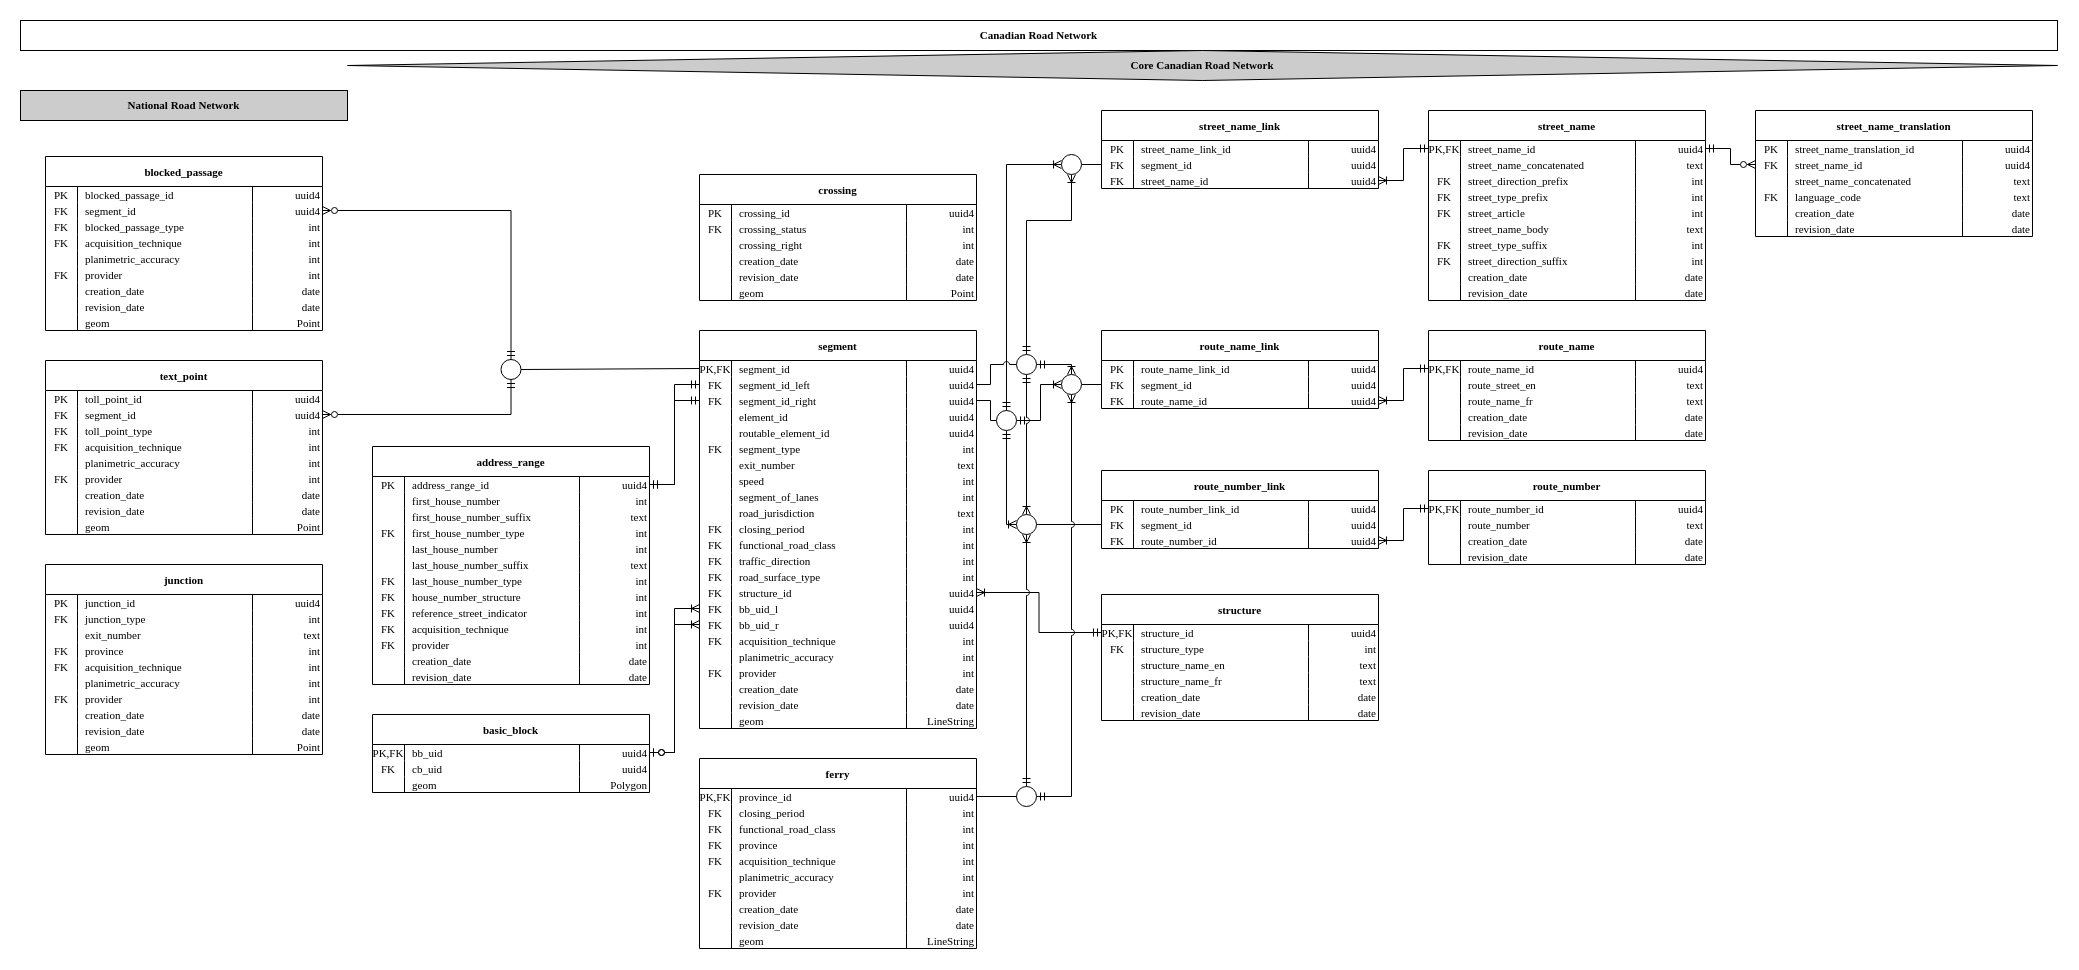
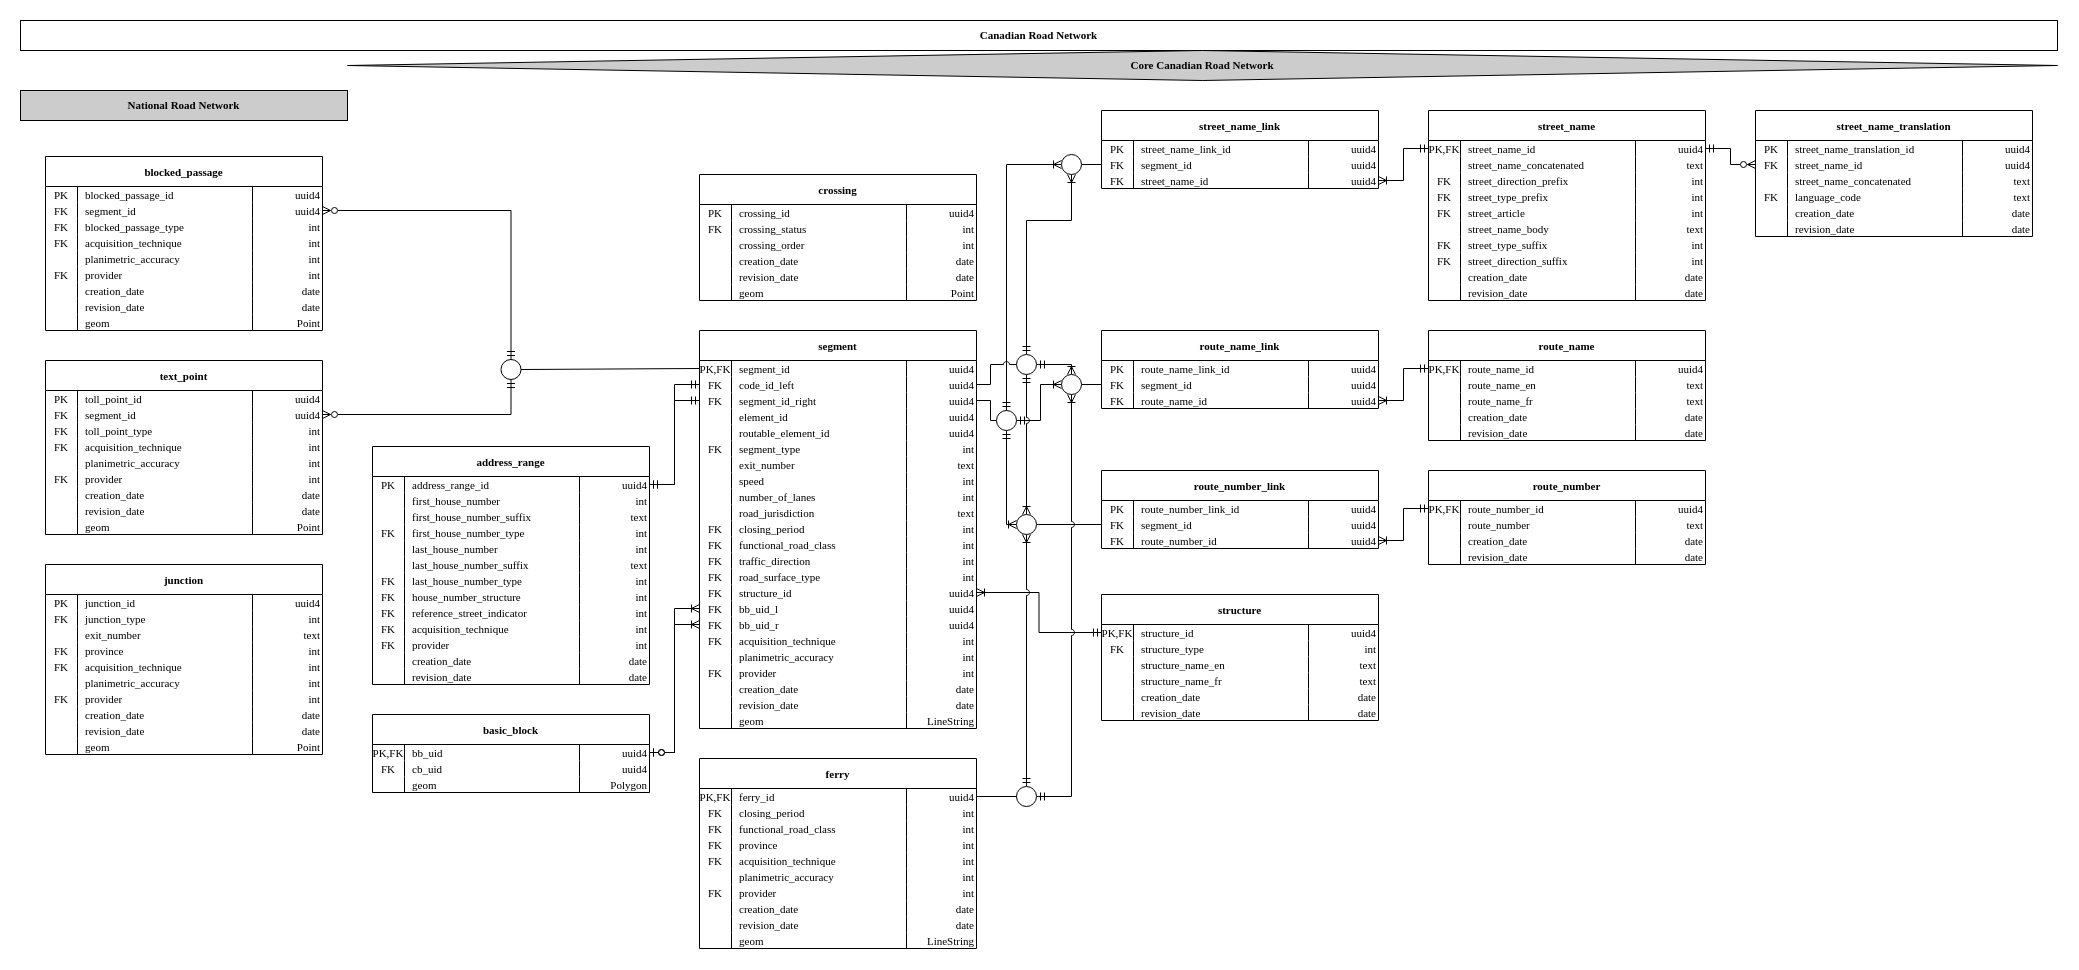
node "crossing_right": label "crossing_right" -> "crossing_order"
node "segment_id_left": label "segment_id_left" -> "code_id_left"
node "route_street_en": label "route_street_en" -> "route_name_en"
node "segment_of_lanes": label "segment_of_lanes" -> "number_of_lanes"
node "province_id": label "province_id" -> "ferry_id"
